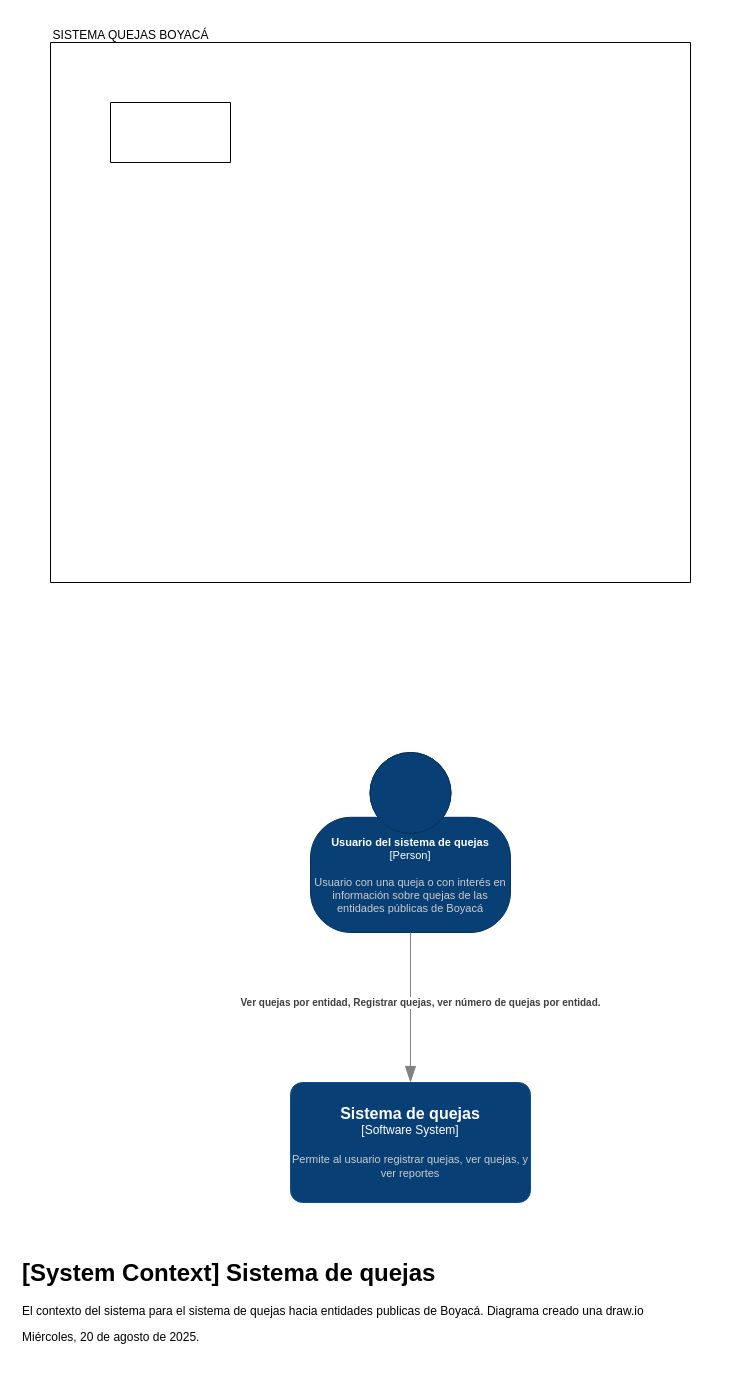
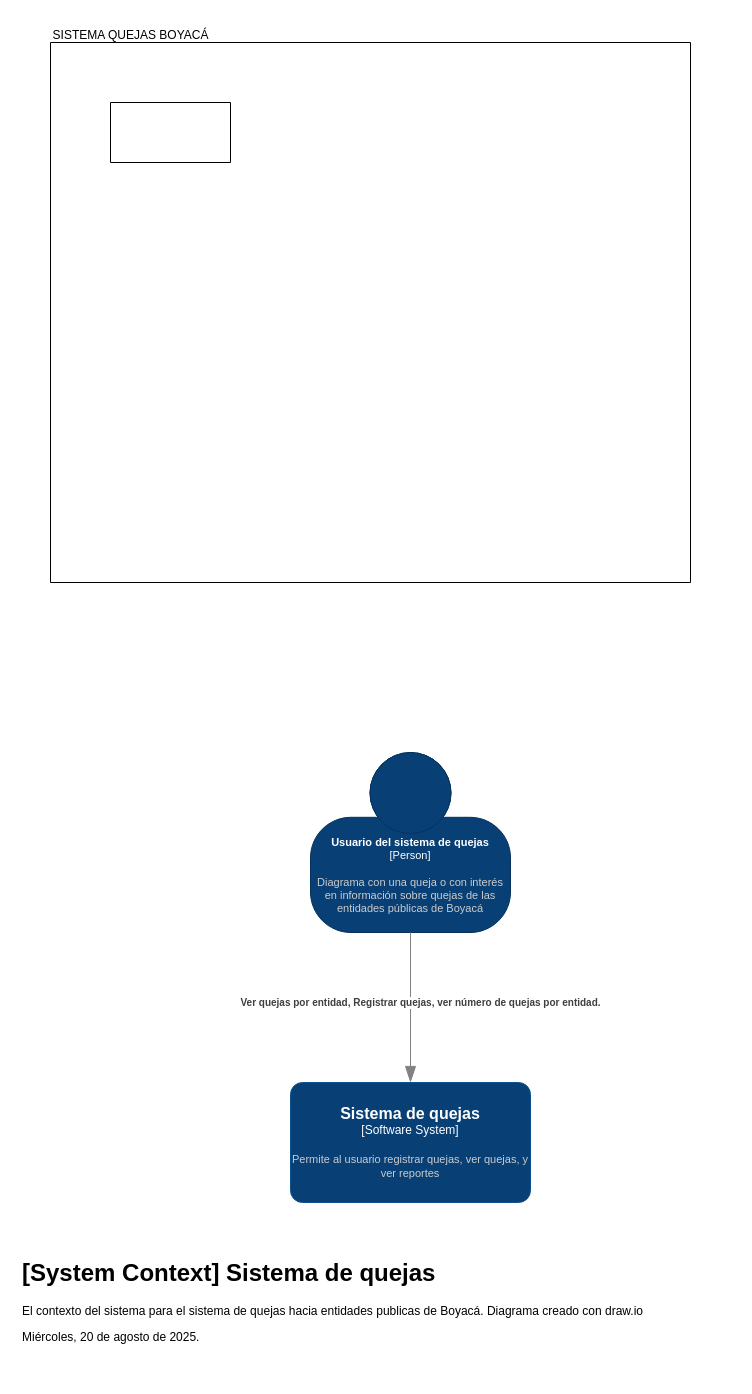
node "Usuario del sistema de quejas [Person] Usuario con una queja o con interés en información sobre quejas de las entidades públicas de Boyacá": label "Usuario del sistema de quejas [Person] Usuario con una queja o con interés en información sobre quejas de las entidades públicas de Boyacá" -> "Usuario del sistema de quejas [Person] Diagrama con una queja o con interés en información sobre quejas de las entidades públicas de Boyacá"
node "[System Context] Sistema de quejasEl contexto del sistema para el sistema de quejas hacia entidades publicas de Boyacá. Diagrama creado una draw.io Miércoles, 20 de agosto de 2025.": label "[System Context] Sistema de quejasEl contexto del sistema para el sistema de quejas hacia entidades publicas de Boyacá. Diagrama creado una draw.io Miércoles, 20 de agosto de 2025." -> "[System Context] Sistema de quejasEl contexto del sistema para el sistema de quejas hacia entidades publicas de Boyacá. Diagrama creado con draw.io Miércoles, 20 de agosto de 2025."
